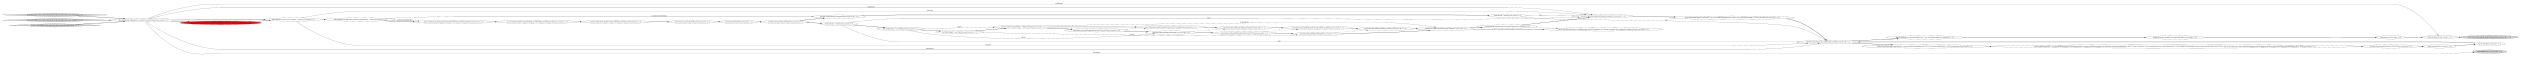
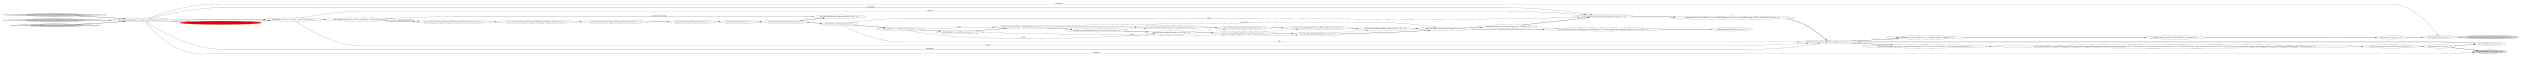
node "final Task task1 = mock()@@@13@@@['1', '1', '1']": removed
node "taskManager.handleLostAll()@@@24@@@['0', '0', '1']": added
edge "thread.runLoop()@@@36@@@['0', '0', '1']" -> "verify(taskManager)@@@37@@@['0', '0', '1']": added
